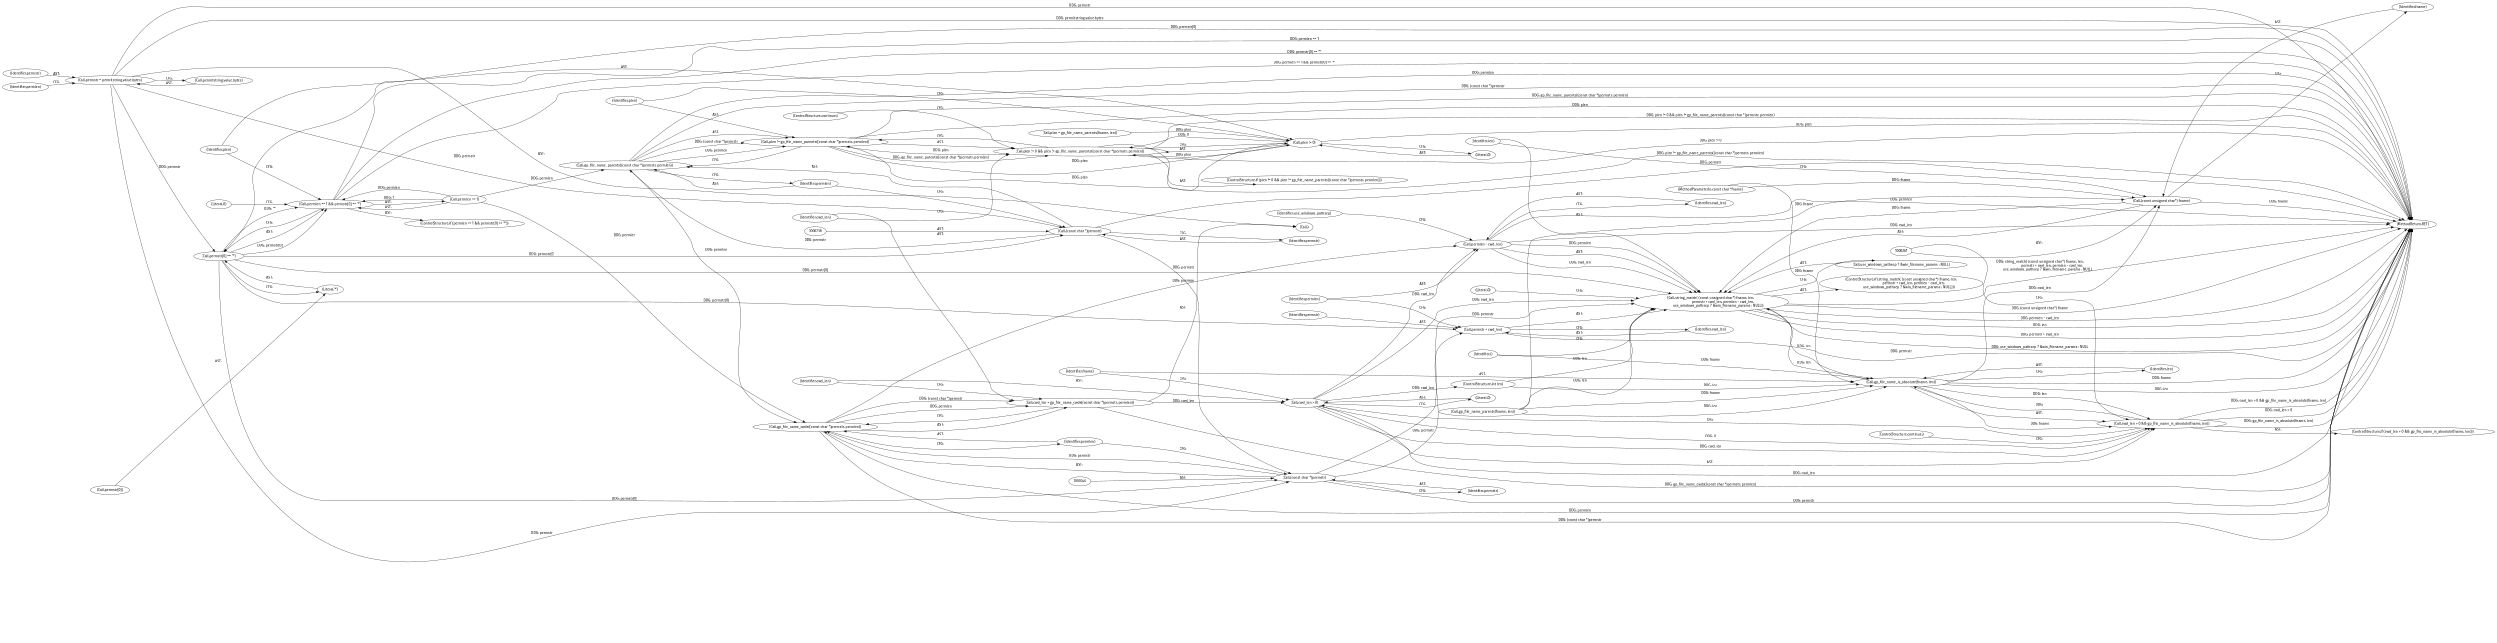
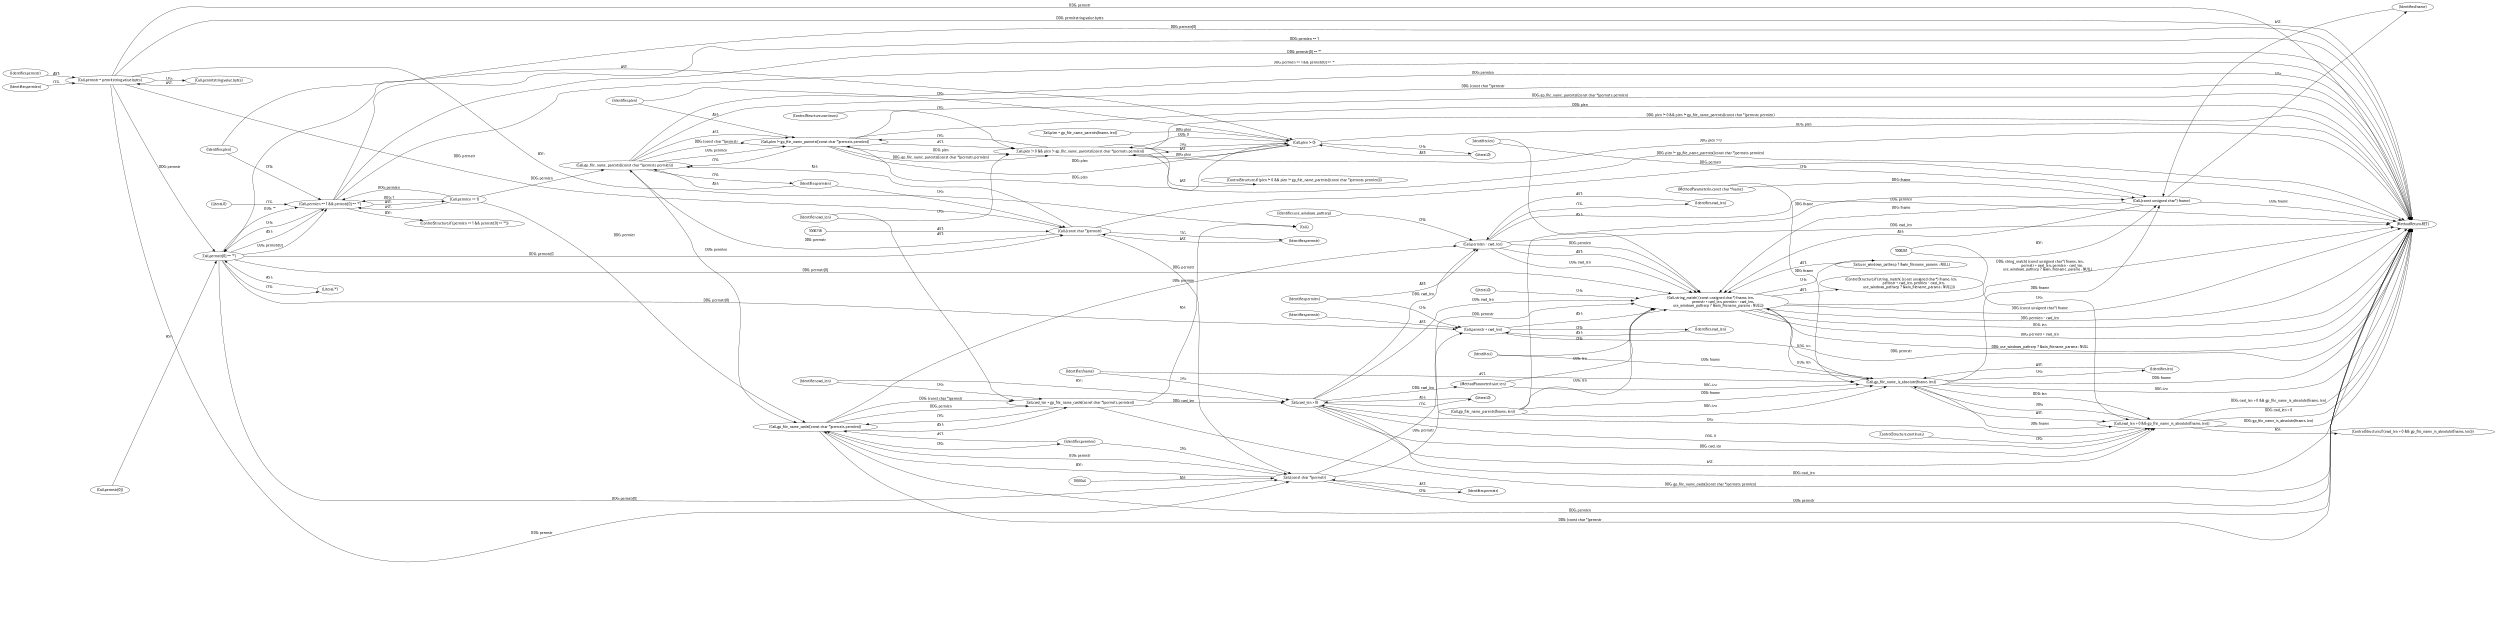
edge "(Call,gp_file_name_is_absolute(fname, len))" -> "(Call,(const unsigned char*) fname)": label "DDG: cwd_len" -> "DDG: fname"
node "(ControlStructure,int len)": label "(ControlStructure,int len)" -> "(MethodParameterIn,int len)"
edge "(Call,permstr[0])" -> "(Literal,'*')": now "(Call,permstr[0])" -> "(Call,permstr[0] == '*')"
